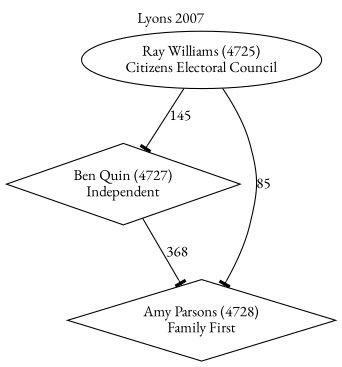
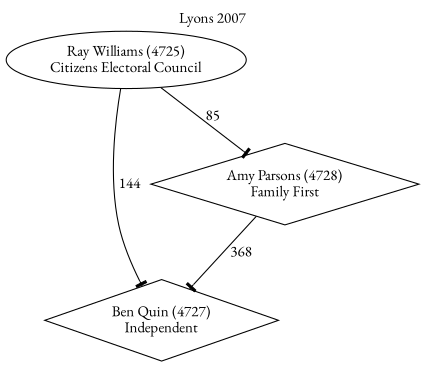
edge "Ray Williams (4725) Citizens Electoral Council" -> "Ben Quin (4727) Independent": label "145" -> "144"
edge "Ben Quin (4727) Independent" -> "Amy Parsons (4728) Family First": reversed
